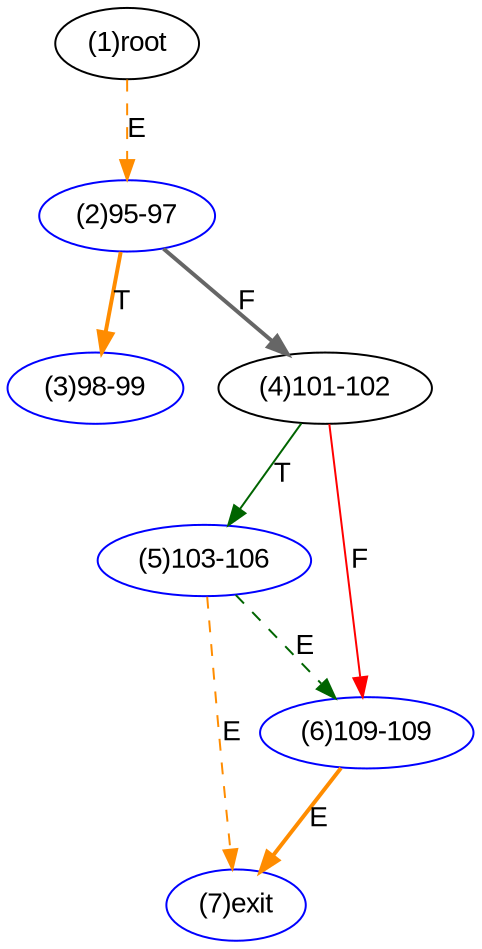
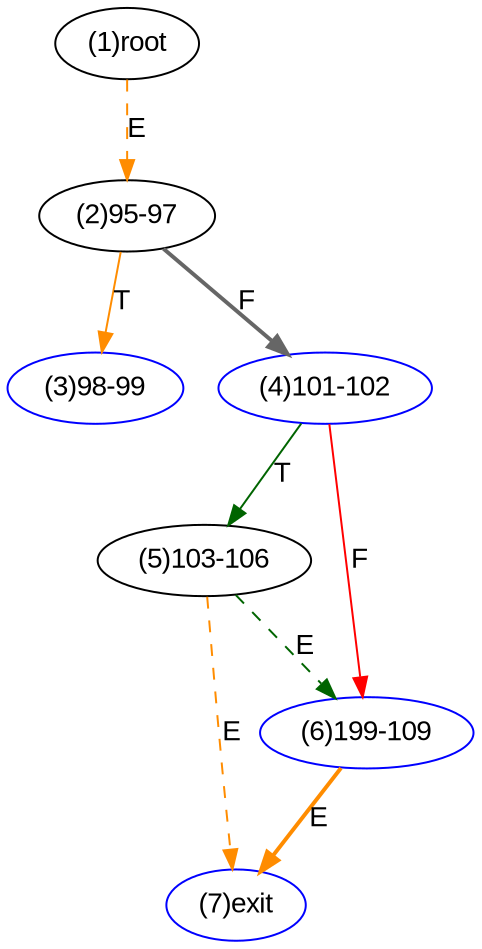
node "(2)95-97": color blue -> black
edge "(2)95-97" -> "(3)98-99": style bold -> solid
node "(4)101-102": color black -> blue
node "(5)103-106": color blue -> black
node "(6)109-109": label "(6)109-109" -> "(6)199-109"
